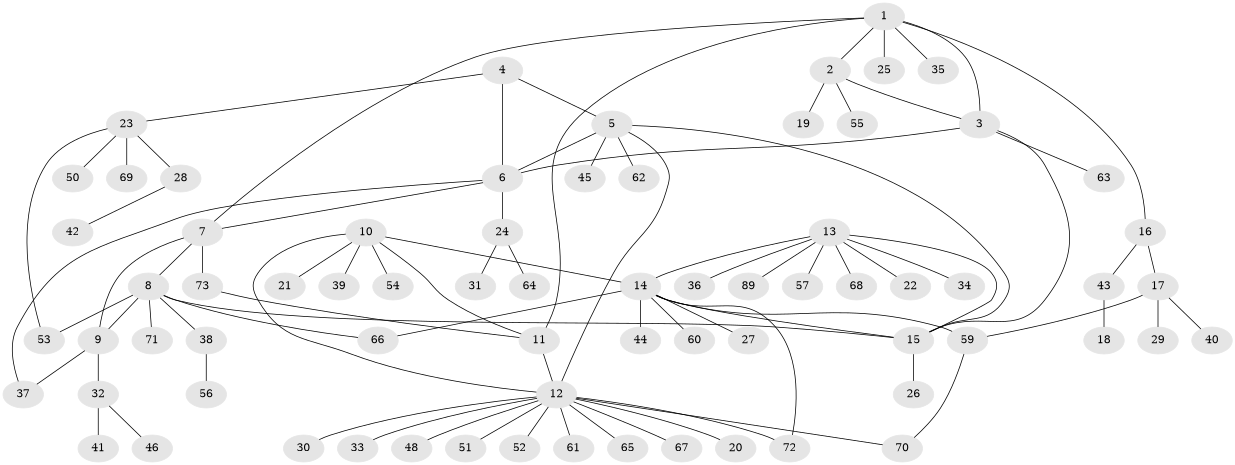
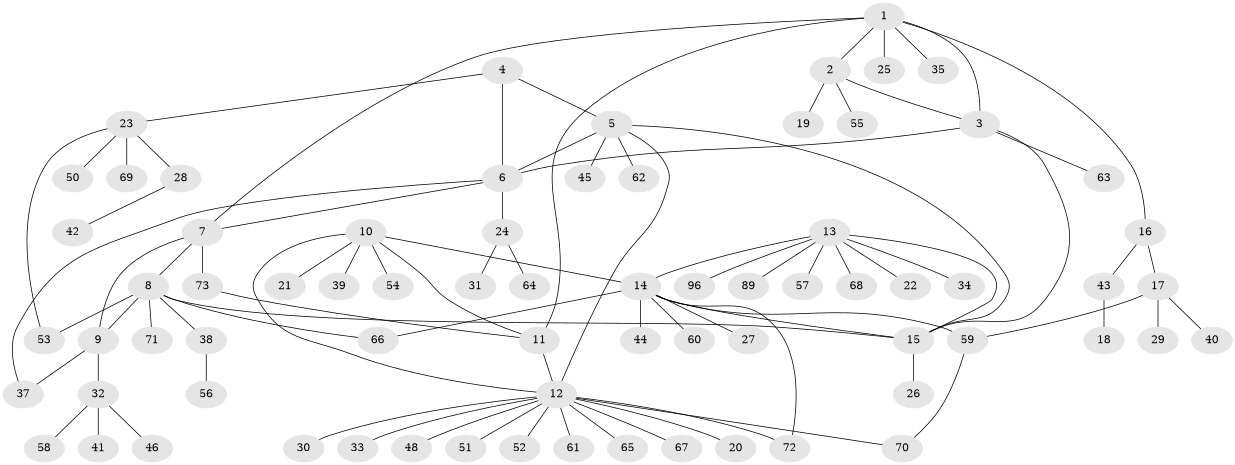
node "36": label "36" -> "96"
node "58": added
